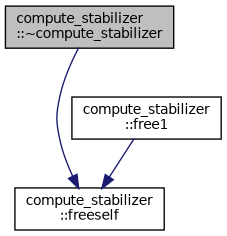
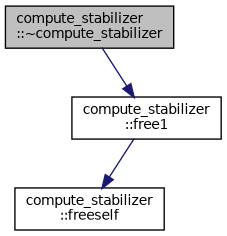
edge "compute_stabilizer ::~compute_stabilizer" -> "compute_stabilizer ::freeself": now "compute_stabilizer ::~compute_stabilizer" -> "compute_stabilizer ::free1"
